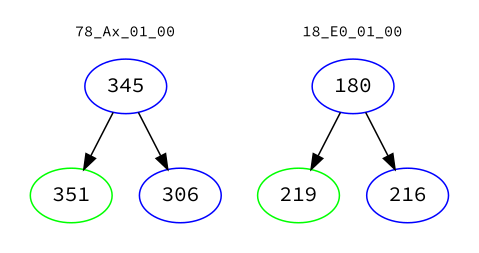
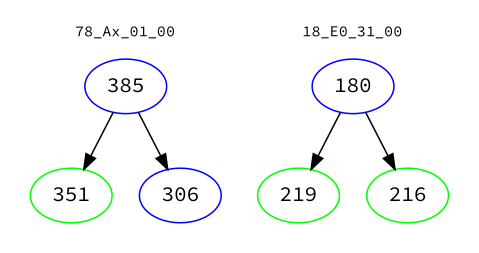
cluster "18_E0_01_00": label "18_E0_01_00" -> "18_E0_31_00"
node "345": label "345" -> "385"
node "216": color blue -> green
